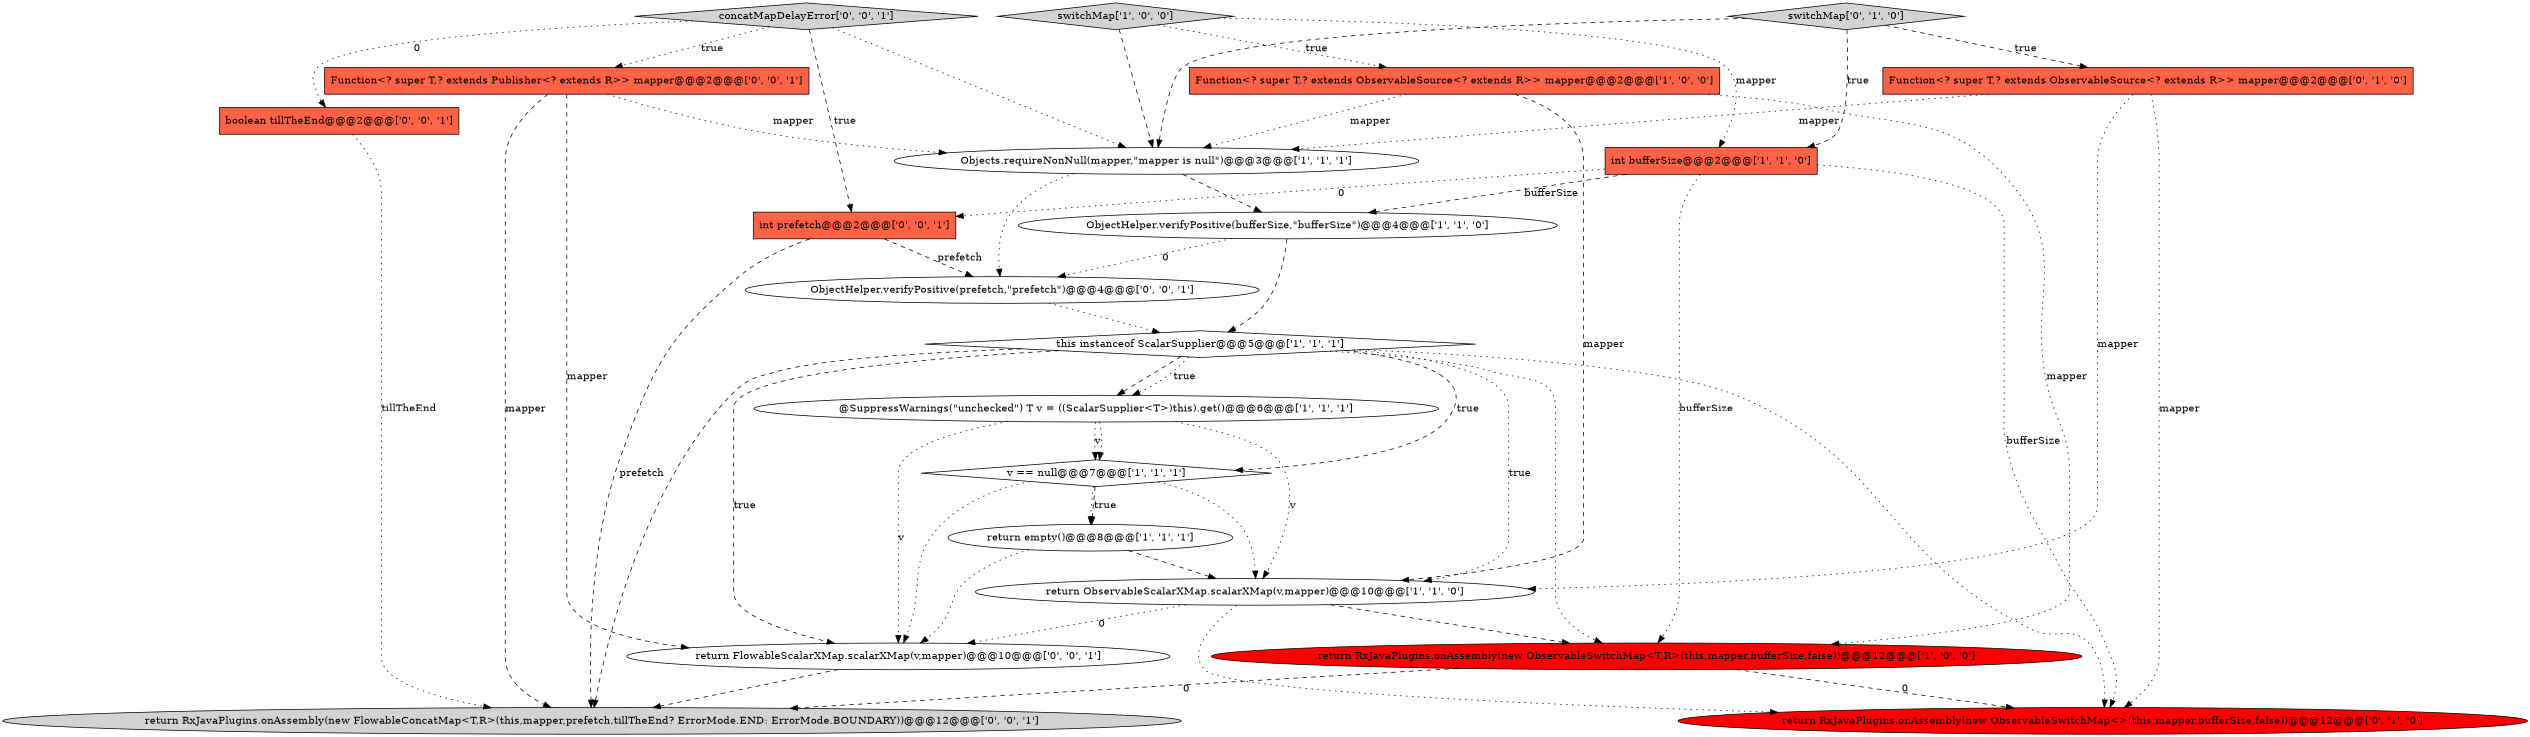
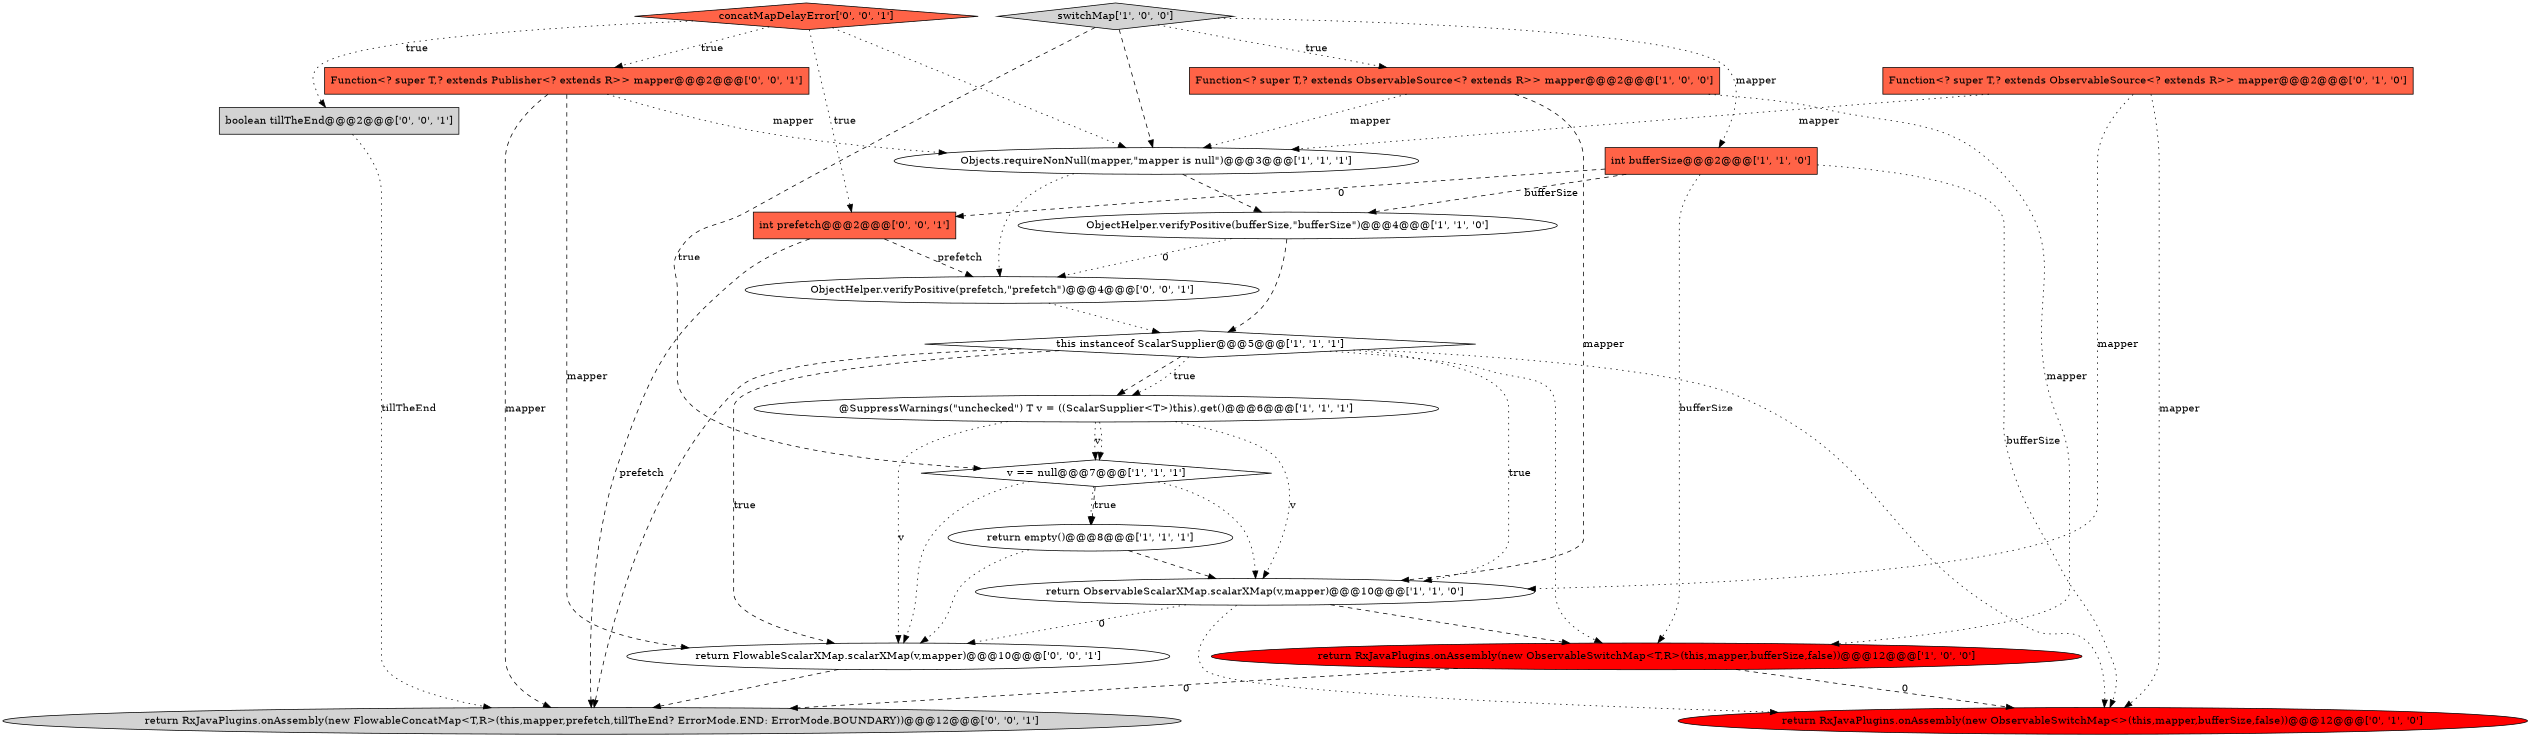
node "concatMapDelayError['0', '0', '1']": fillcolor lightgray -> tomato
node "switchMap['0', '1', '0']": removed
edge "concatMapDelayError['0', '0', '1']" -> "boolean tillTheEnd@@@2@@@['0', '0', '1']": label "0" -> "true"
edge "concatMapDelayError['0', '0', '1']" -> "int prefetch@@@2@@@['0', '0', '1']": style dashed -> dotted
node "boolean tillTheEnd@@@2@@@['0', '0', '1']": fillcolor tomato -> lightgray
edge "int bufferSize@@@2@@@['1', '1', '0']" -> "int prefetch@@@2@@@['0', '0', '1']": style dotted -> dashed
edge "this instanceof ScalarSupplier@@@5@@@['1', '1', '1']" -> "v == null@@@7@@@['1', '1', '1']": now "switchMap['1', '0', '0']" -> "v == null@@@7@@@['1', '1', '1']"
